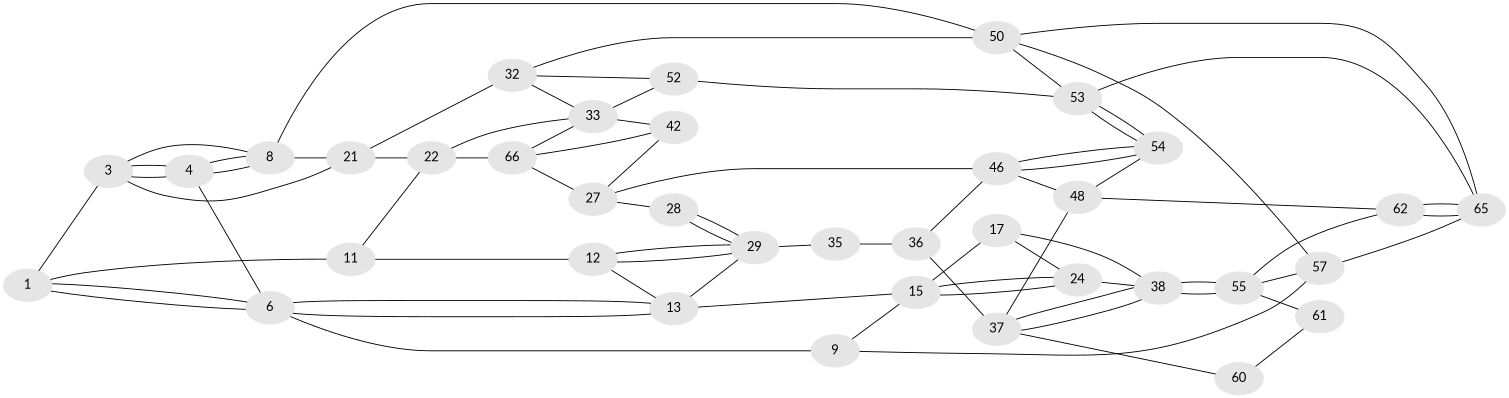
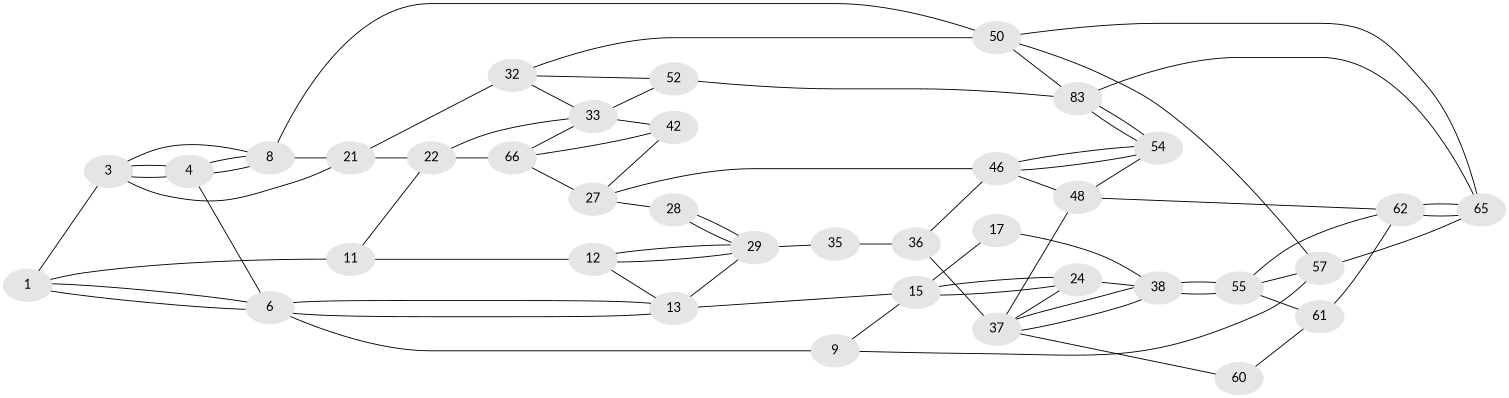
node "53": label "53" -> "83"
edge "17" -- "24": now "37" -- "24"
edge "62" -- "61": added
